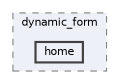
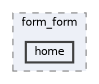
cluster "dynamic_form": label "dynamic_form" -> "form_form"
